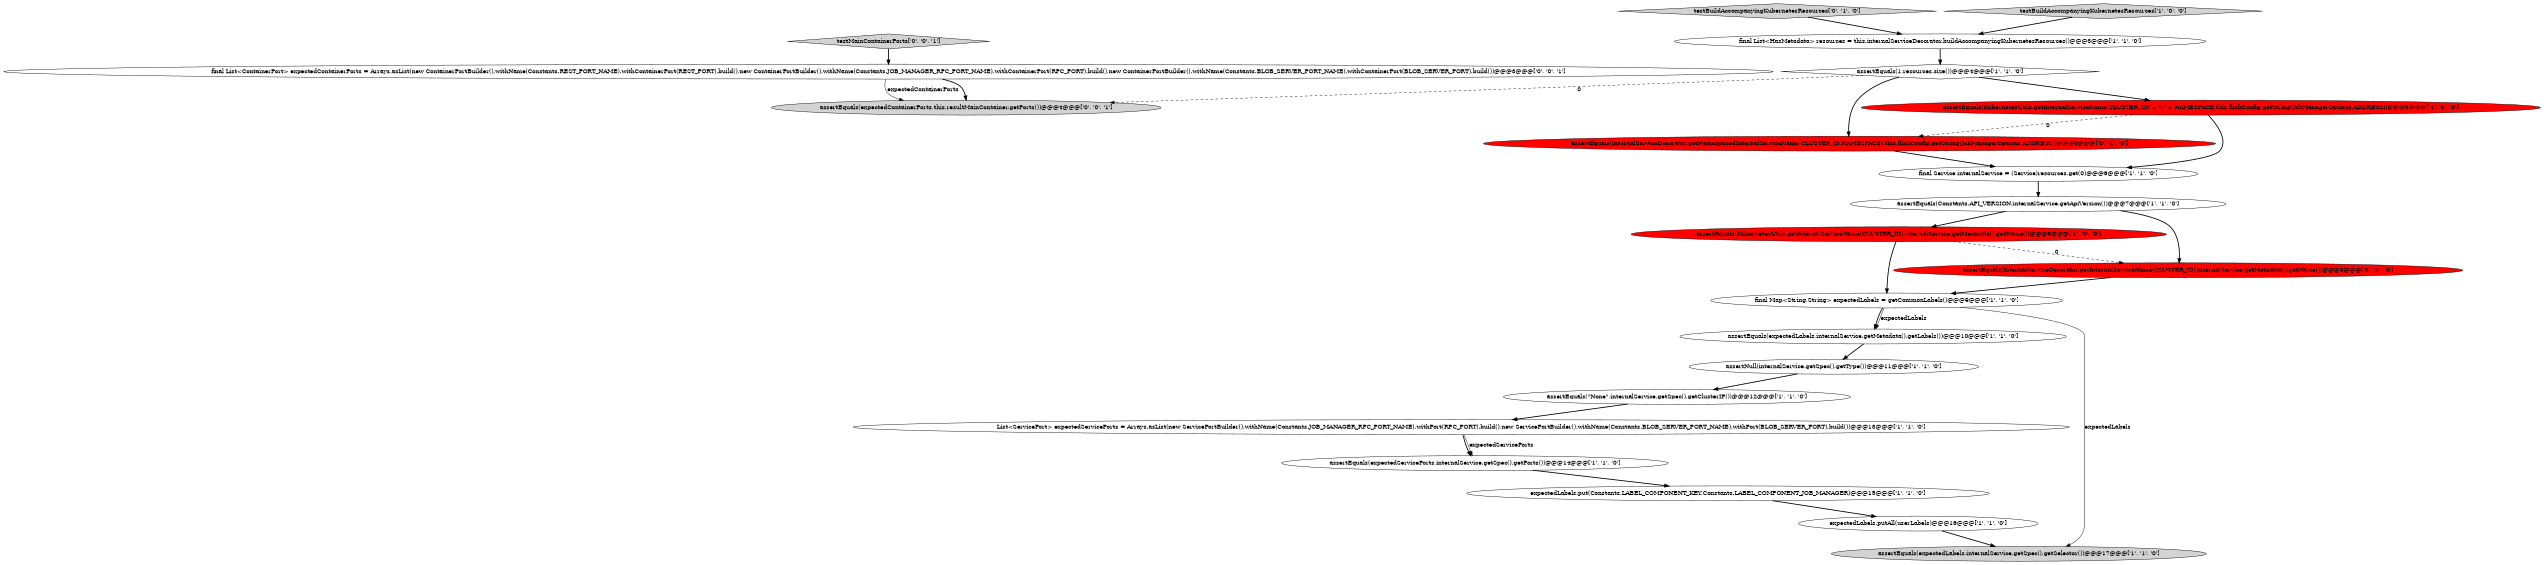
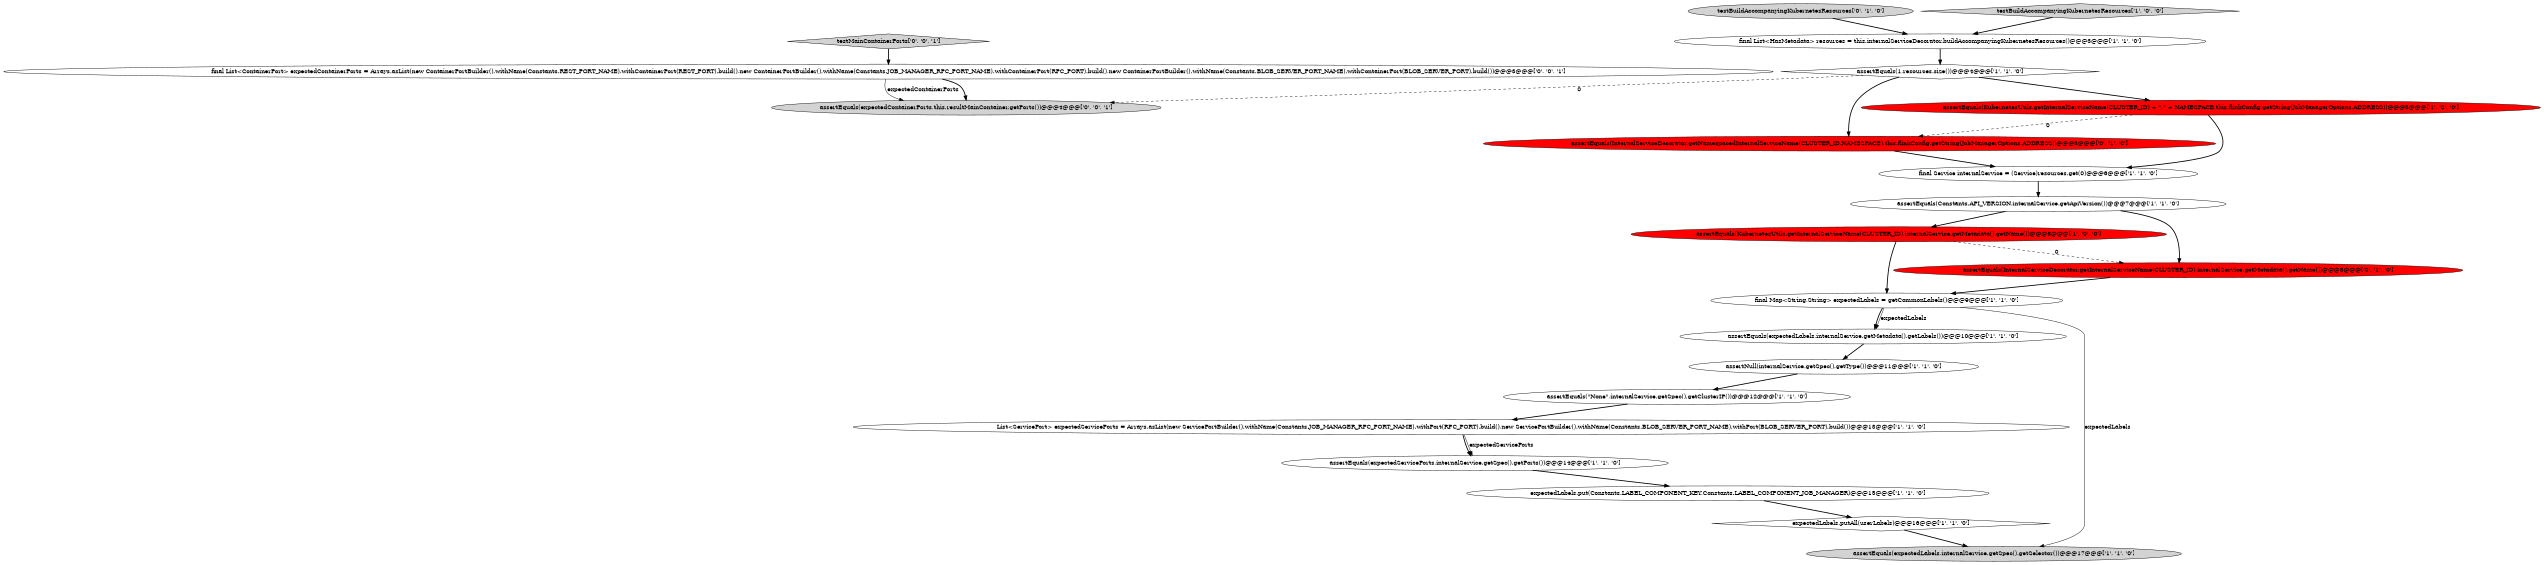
node "testBuildAccompanyingKubernetesResources['0', '1', '0']": shape diamond -> ellipse
node "expectedLabels.putAll(userLabels)@@@16@@@['1', '1', '0']": shape ellipse -> diamond
